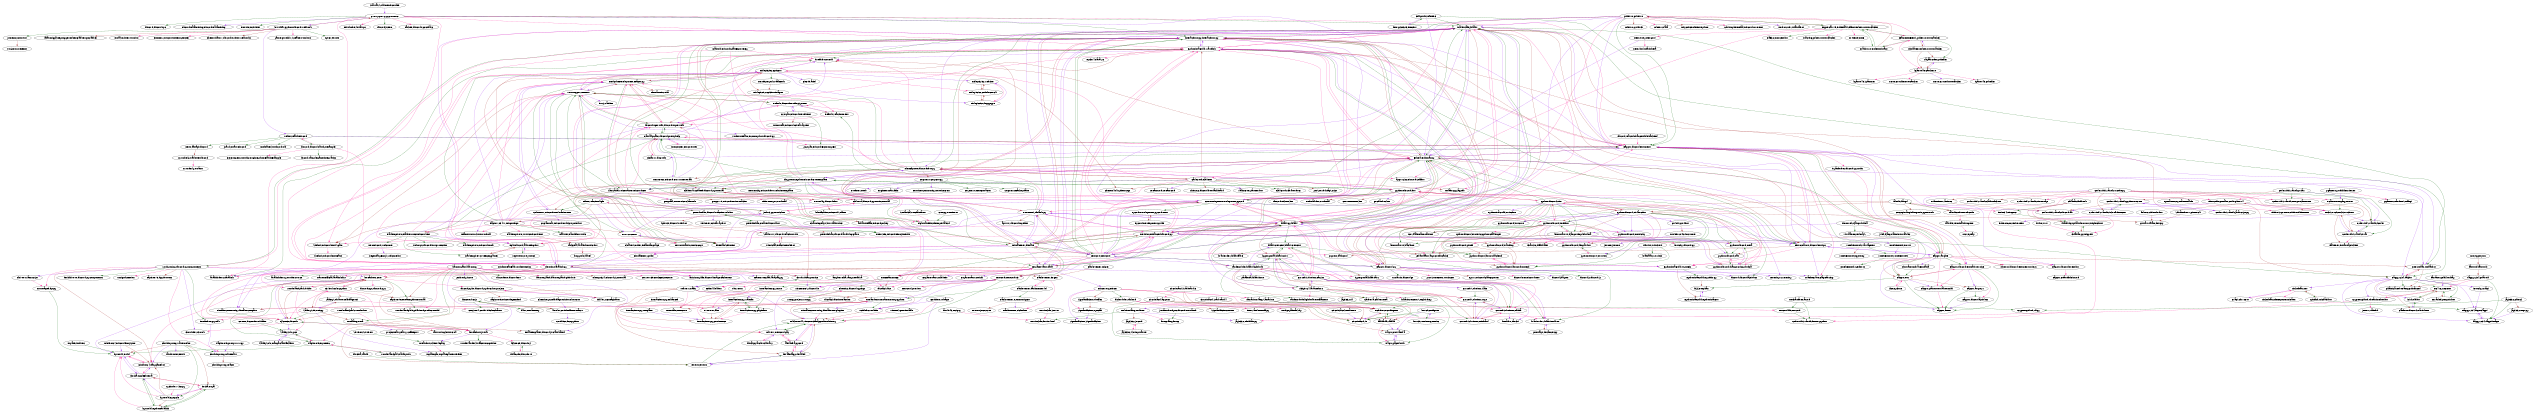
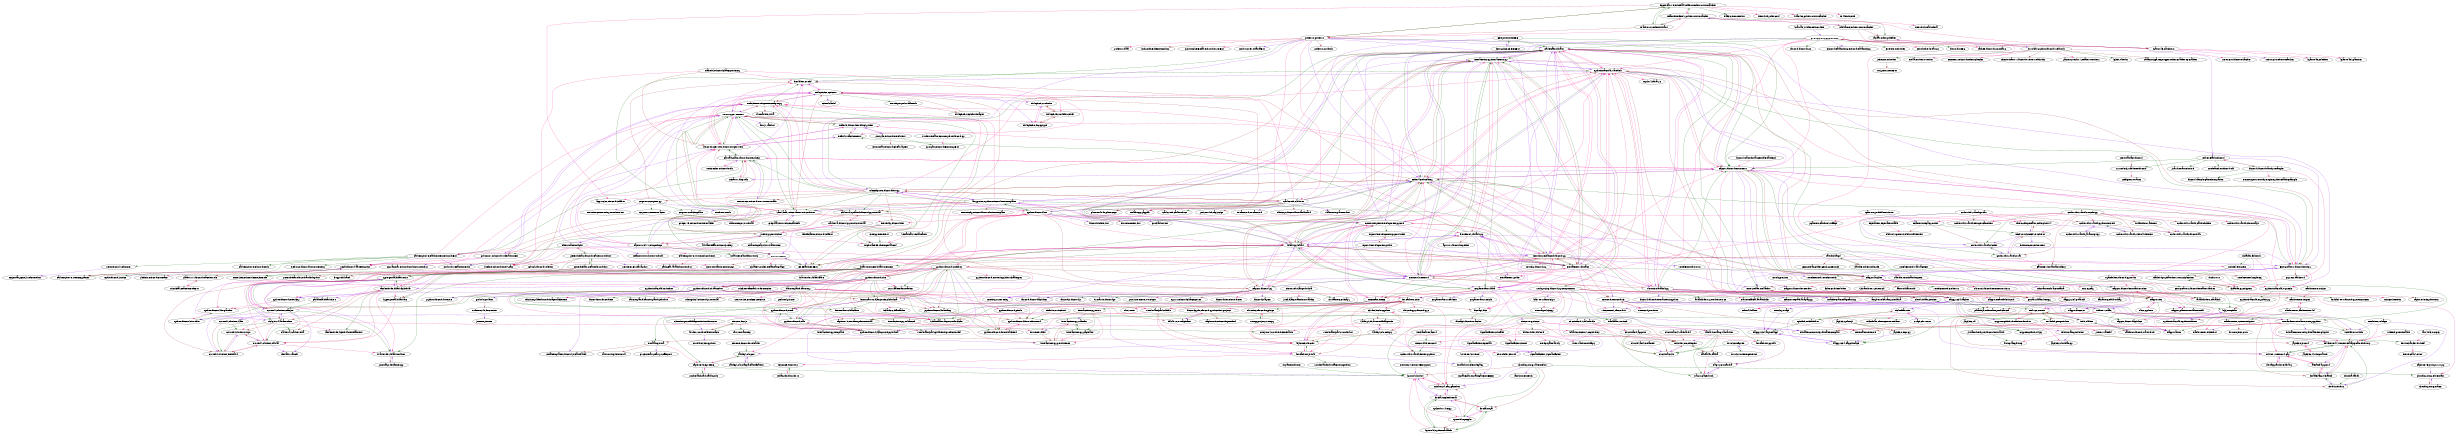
edge "Nirlep5252/EpicBot" -> "Nirlep5252/epicbot-images": reversed
edge "steewbsd/JokerCord" -> "Etherll/RoboDanny": now "poketwo/poketwo" -> "Etherll/RoboDanny"
edge "discordsuperutils/discord-super-utils" -> "Modern-Realm/economy-bot-discord.py": now "discordsuperutils/discord-super-utils" -> "Defxult/reactionmenu"
edge "weibeu/Flask-Discord" -> "Tert0/fastapi-discord": now "weibeu/Flask-Discord" -> "nwunderly/starlette-discord"
node "nwunderly/ouranos": label "nwunderly/ouranos" -> "configzen/ouranos"
node "engineer-man/felix": removed
node "modmail-dev/Modmail": removed
edge "CommunityBot-Development/pycord" -> "lavalink-devs/Lavalink": removed
node "peterthehan/discord-audit-log-piano": label "peterthehan/discord-audit-log-piano" -> "peterthehan/discord-audit-log-bot"
node "Arthurdw/Reaction-Role": added
edge "tandemdude/hikari-lightbulb" -> "Cursed-Solutions/Tanjun": now "parafoxia/hikari-intro" -> "Cursed-Solutions/Tanjun"
edge "Cursed-Solutions/Reinhard" -> "hypergonial/hikari-miru": reversed
node "Ext-Creators/discord-ext-alternatives": added
edge "Pincer-org/Pincer" -> "Sigmanificient/PyTchat": now "Pincer-org/Pincer" -> "Sigmanificient/Notes"
edge "Rapptz/aoc2021" -> "Rapptz/axum": now "Rapptz/aoc2021" -> "python-discord/forms-frontend"
node "discord/discord-interactions-python": added
edge "FerrisChat/Server" -> "FerrisChat/ferriswheel": reversed
edge "koreanbots/py-sdk" -> "choshinyoung/OliveToast": now "choshinyoung/Tracer" -> "choshinyoung/OliveToast"
